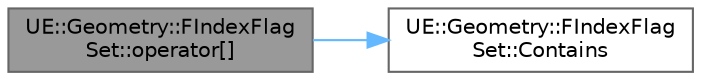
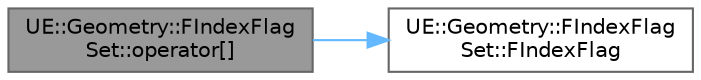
node "UE::Geometry::FIndexFlag Set::Contains": label "UE::Geometry::FIndexFlag Set::Contains" -> "UE::Geometry::FIndexFlag Set::FIndexFlag"
